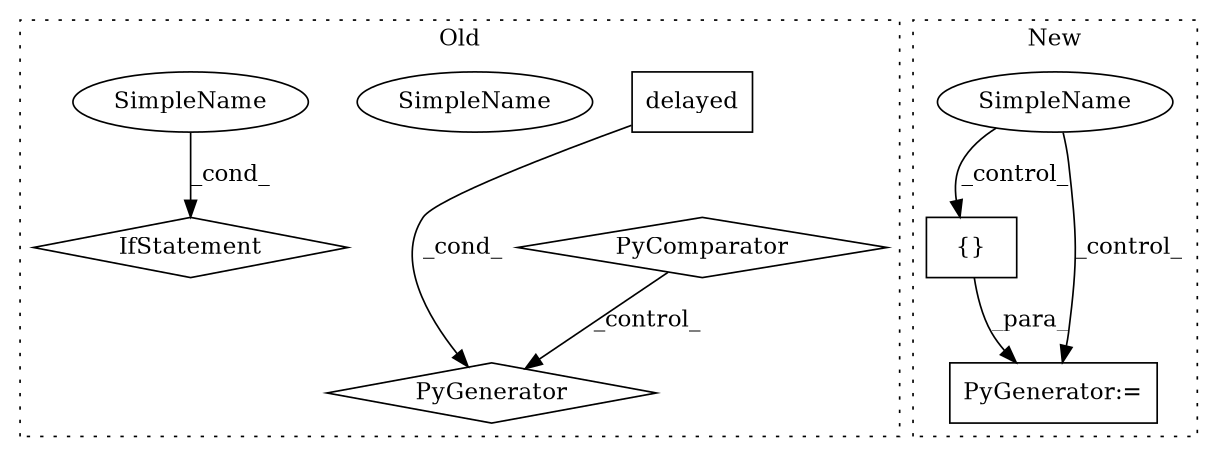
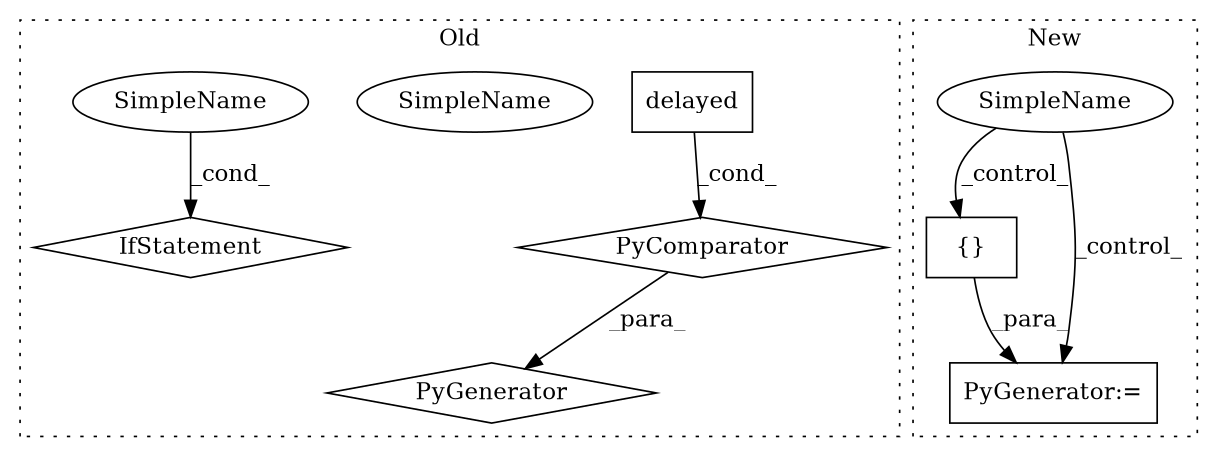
edge "delayed" -> "PyGenerator": now "delayed" -> "PyComparator"
edge "PyComparator" -> "PyGenerator": label "_control_" -> "_para_"
